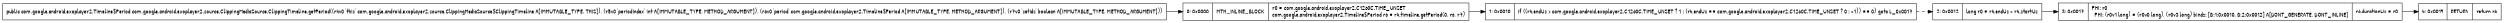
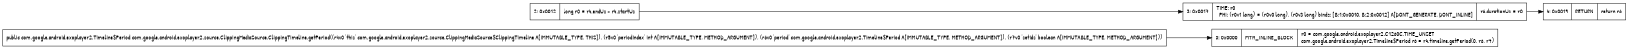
node "3: 0x0017": text "PHI: r0" -> "TIME: r0"
node "1: 0x0010": removed
